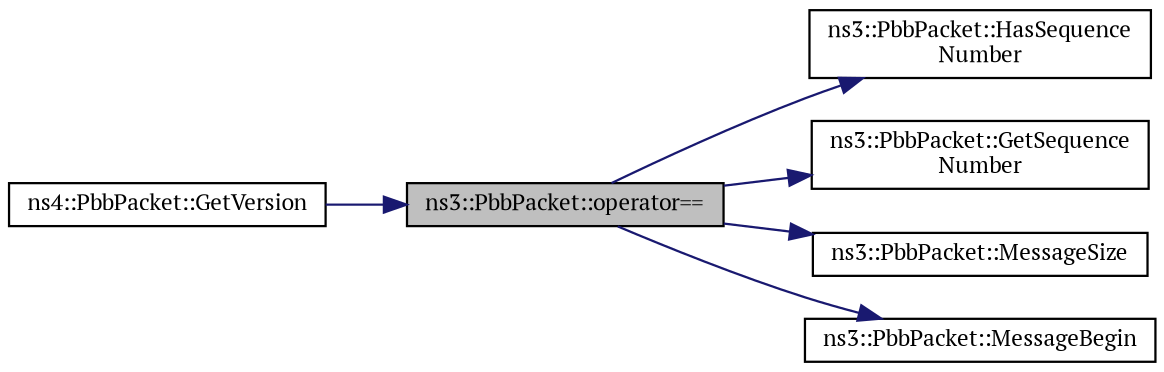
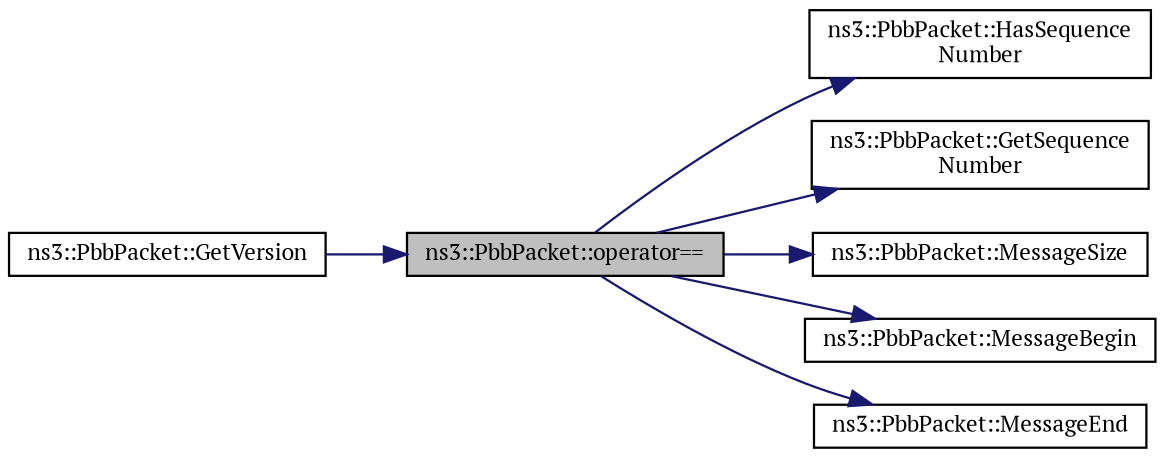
node "ns4::PbbPacket::GetVersion": label "ns4::PbbPacket::GetVersion" -> "ns3::PbbPacket::GetVersion"
node "ns3::PbbPacket::MessageEnd": added
